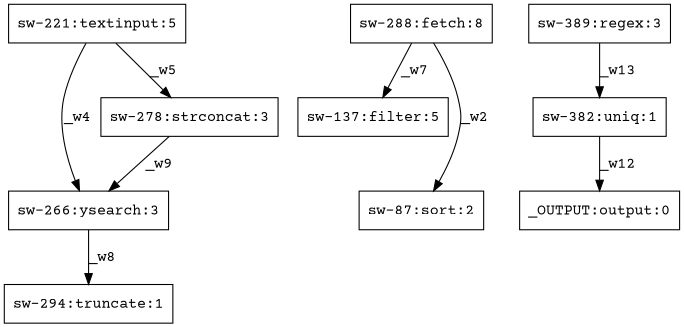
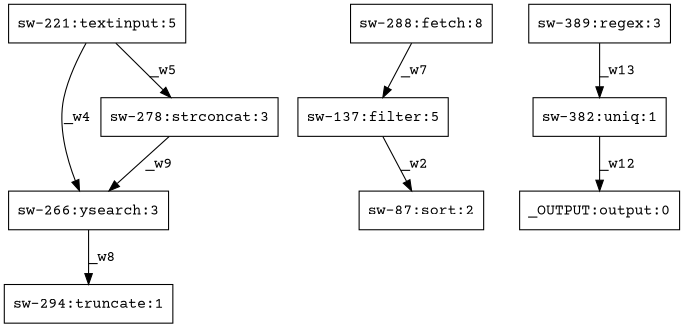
edge "sw-288:fetch:8" -> "sw-87:sort:2": now "sw-137:filter:5" -> "sw-87:sort:2"
